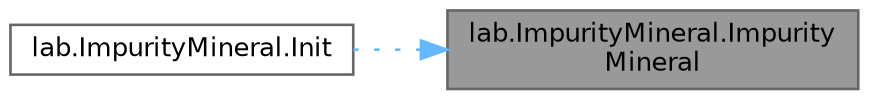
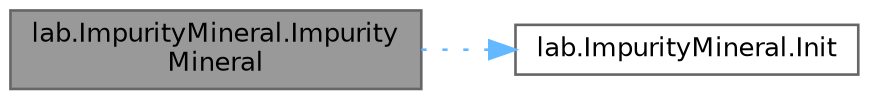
edge "lab.ImpurityMineral.Init" -> "lab.ImpurityMineral.Impurity Mineral": reversed
